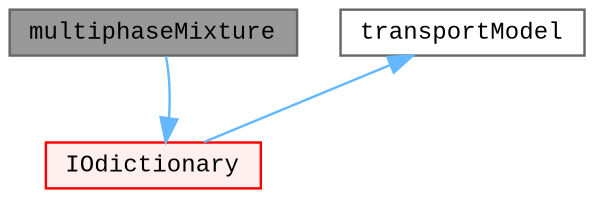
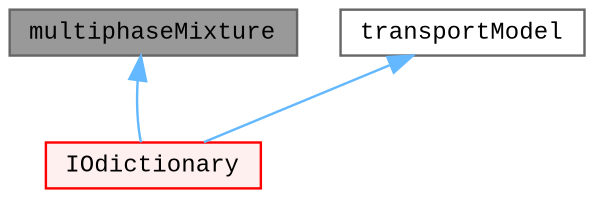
edge "multiphaseMixture" -> "IOdictionary": reversed
